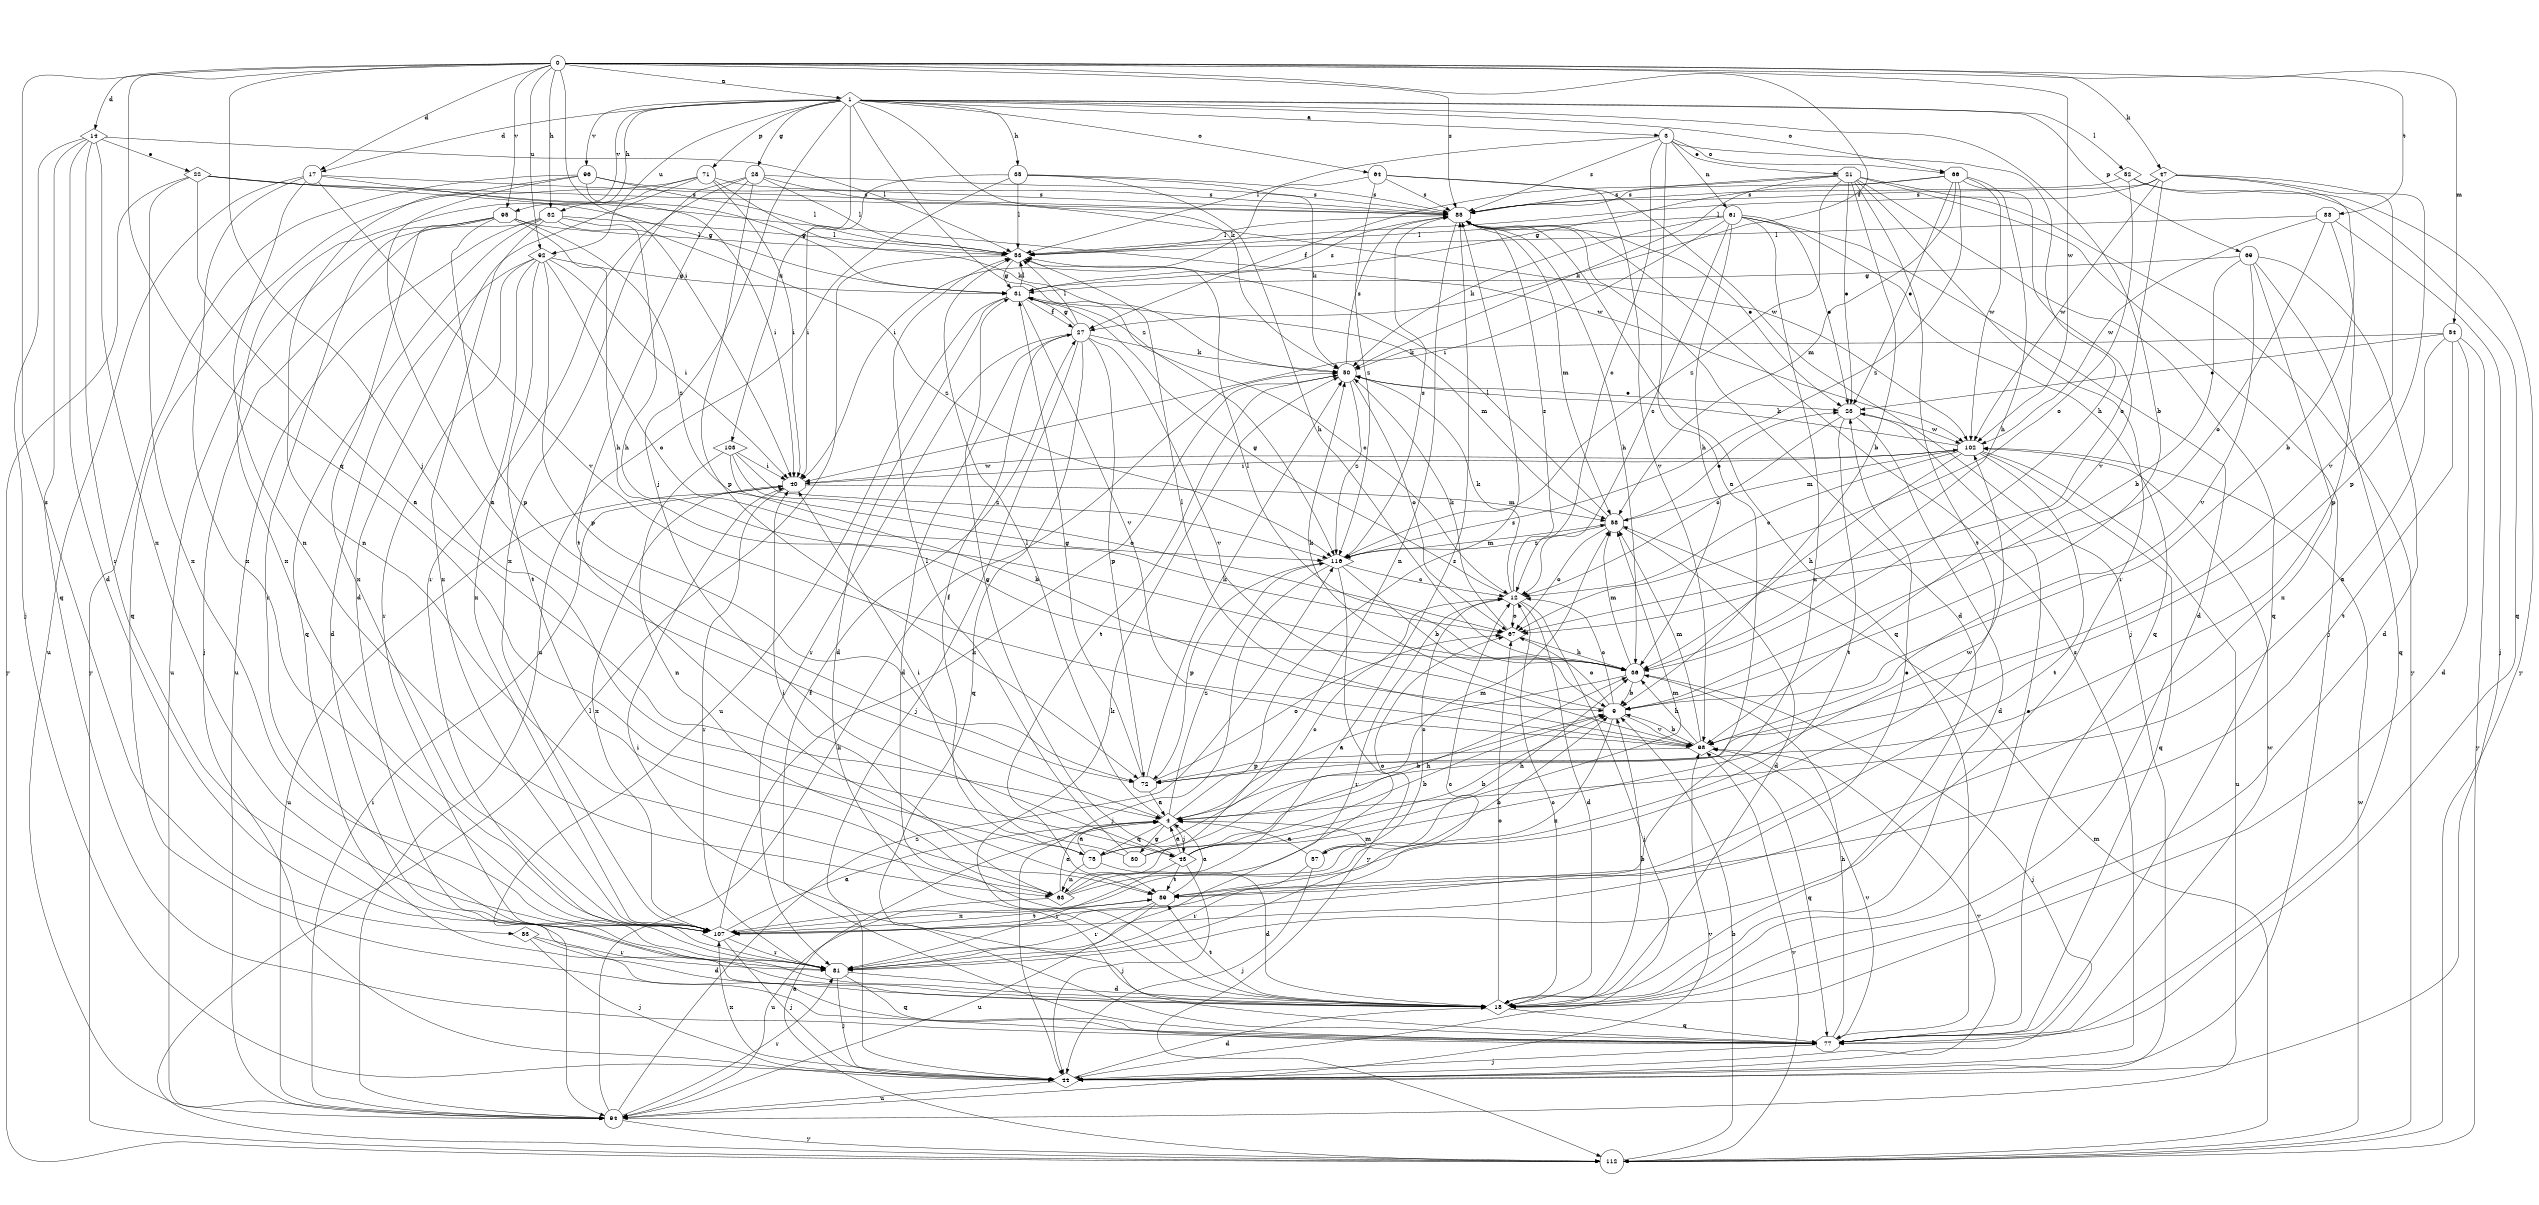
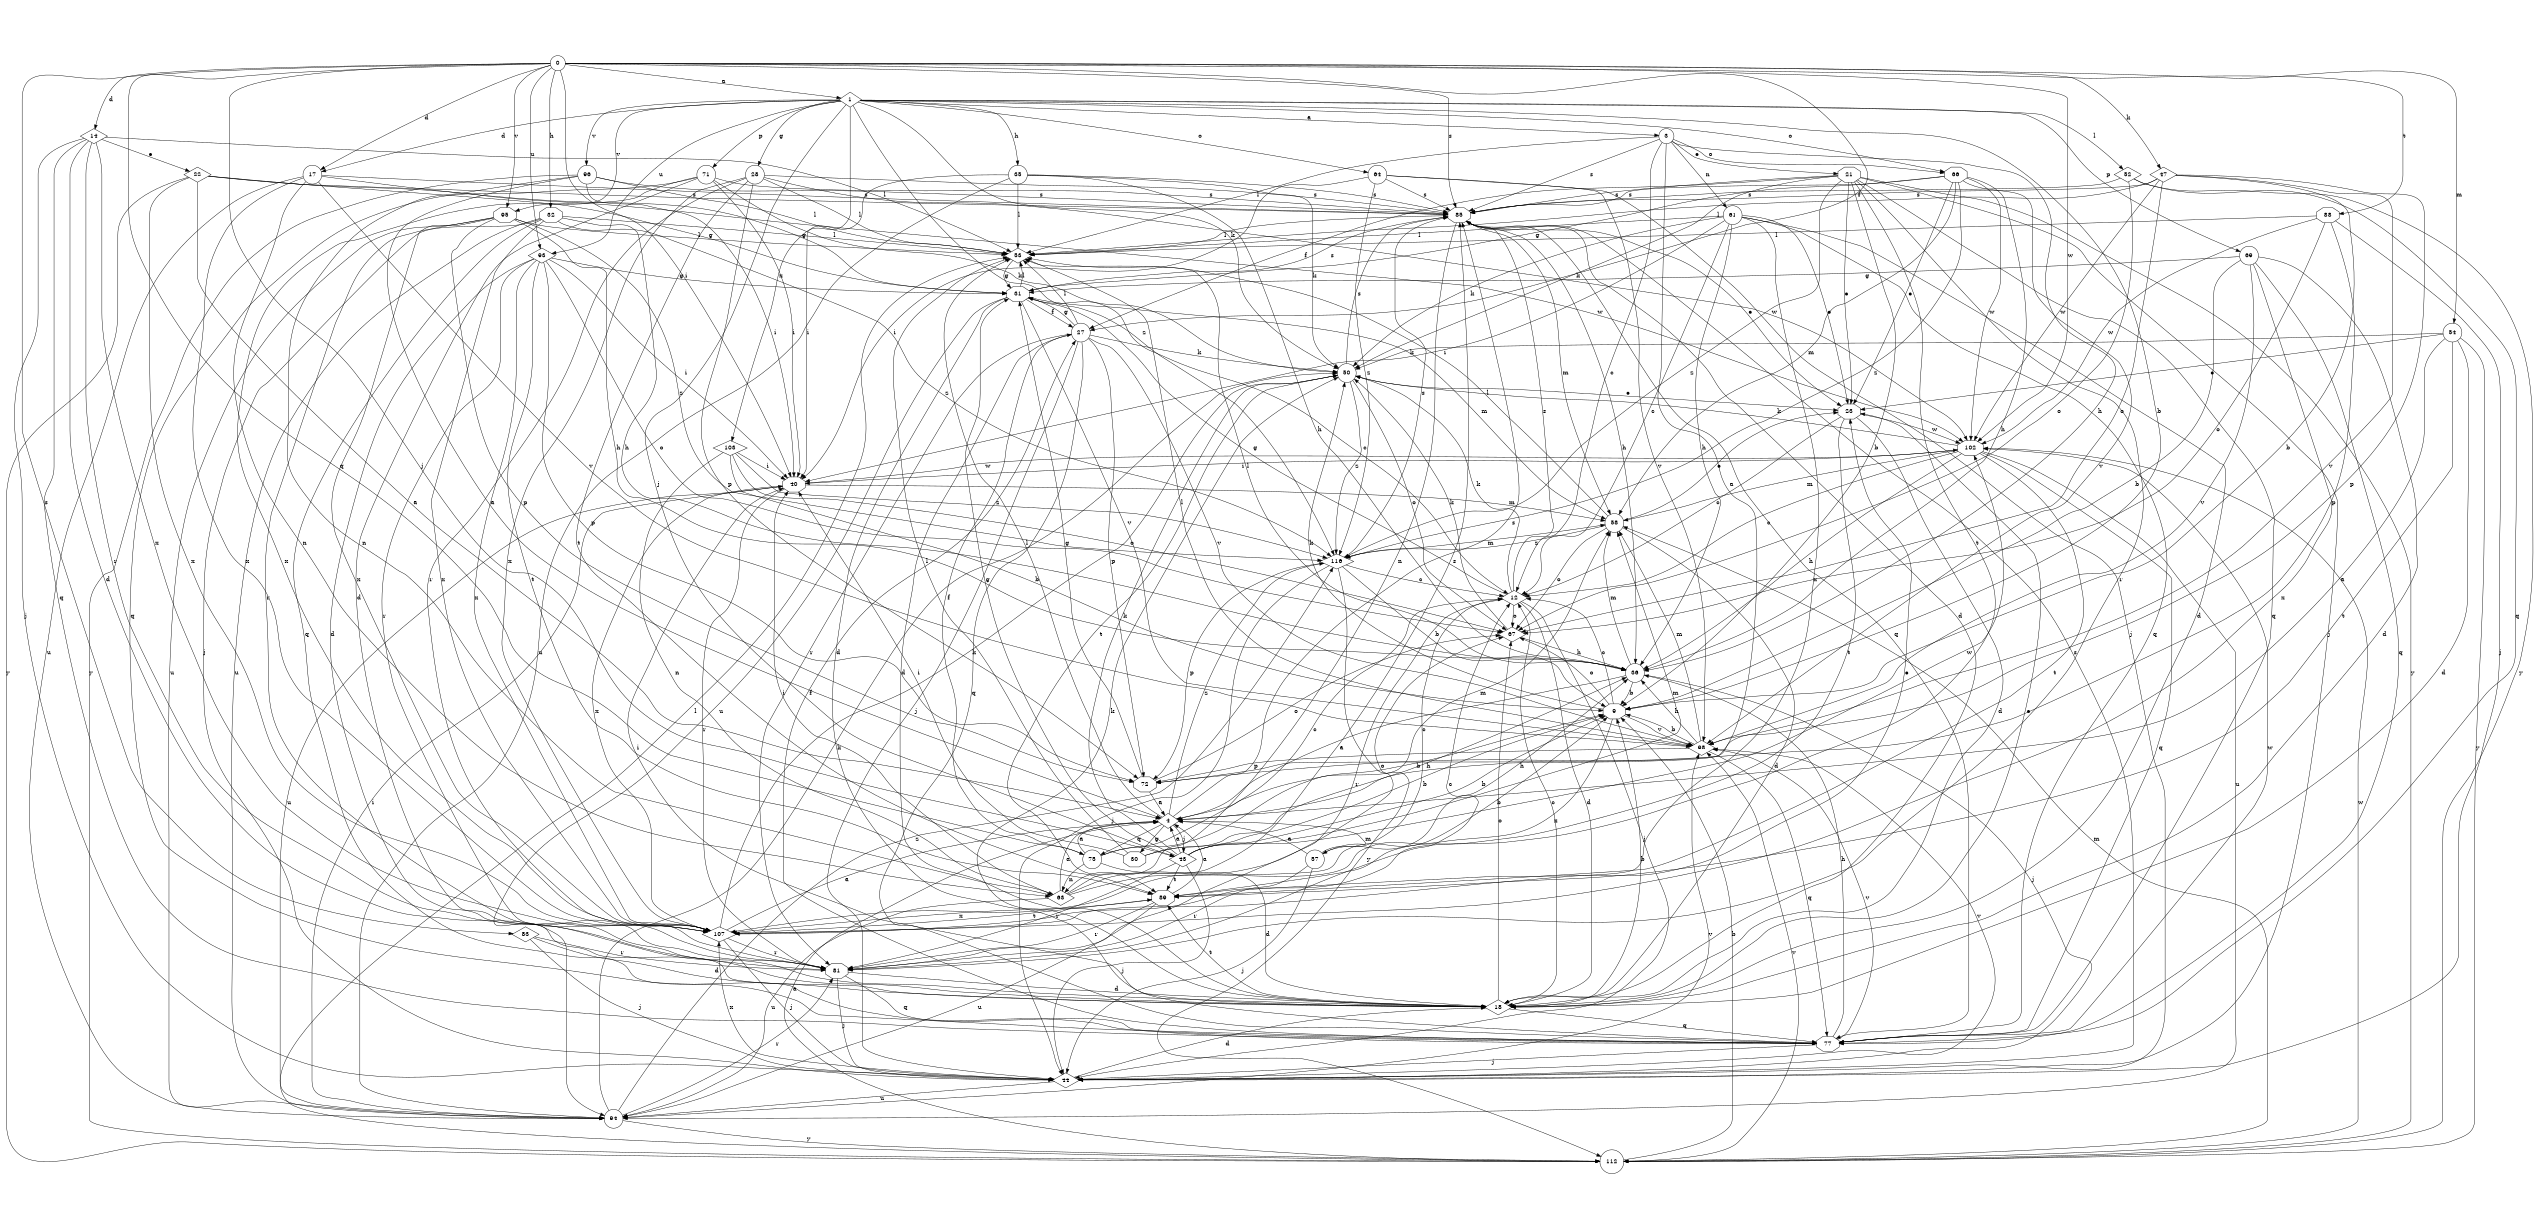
edge "1" -> "32": removed, label "h"
node "92": label "92" -> "93"
edge "72" -> "50": now "43" -> "50"
edge "53" -> "112": reversed
